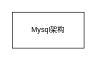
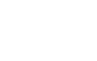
node "Mysql架构": removed
